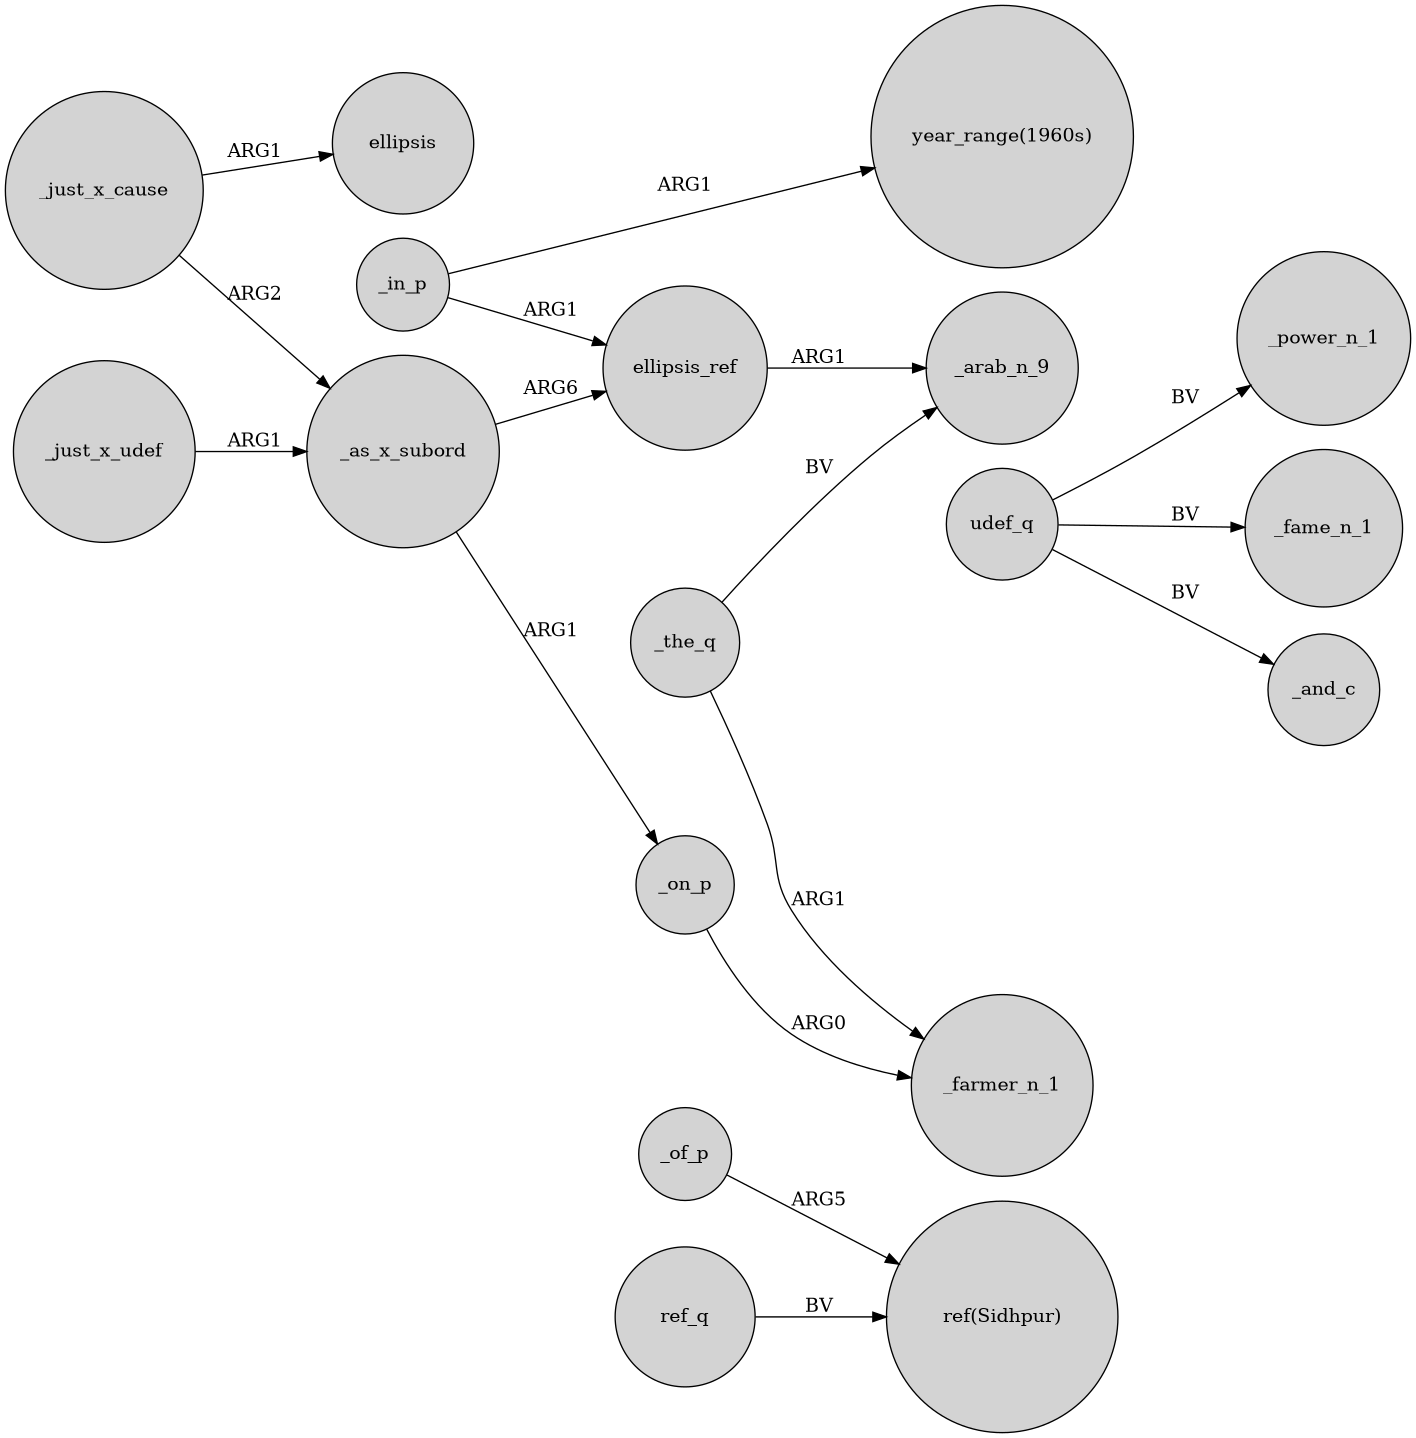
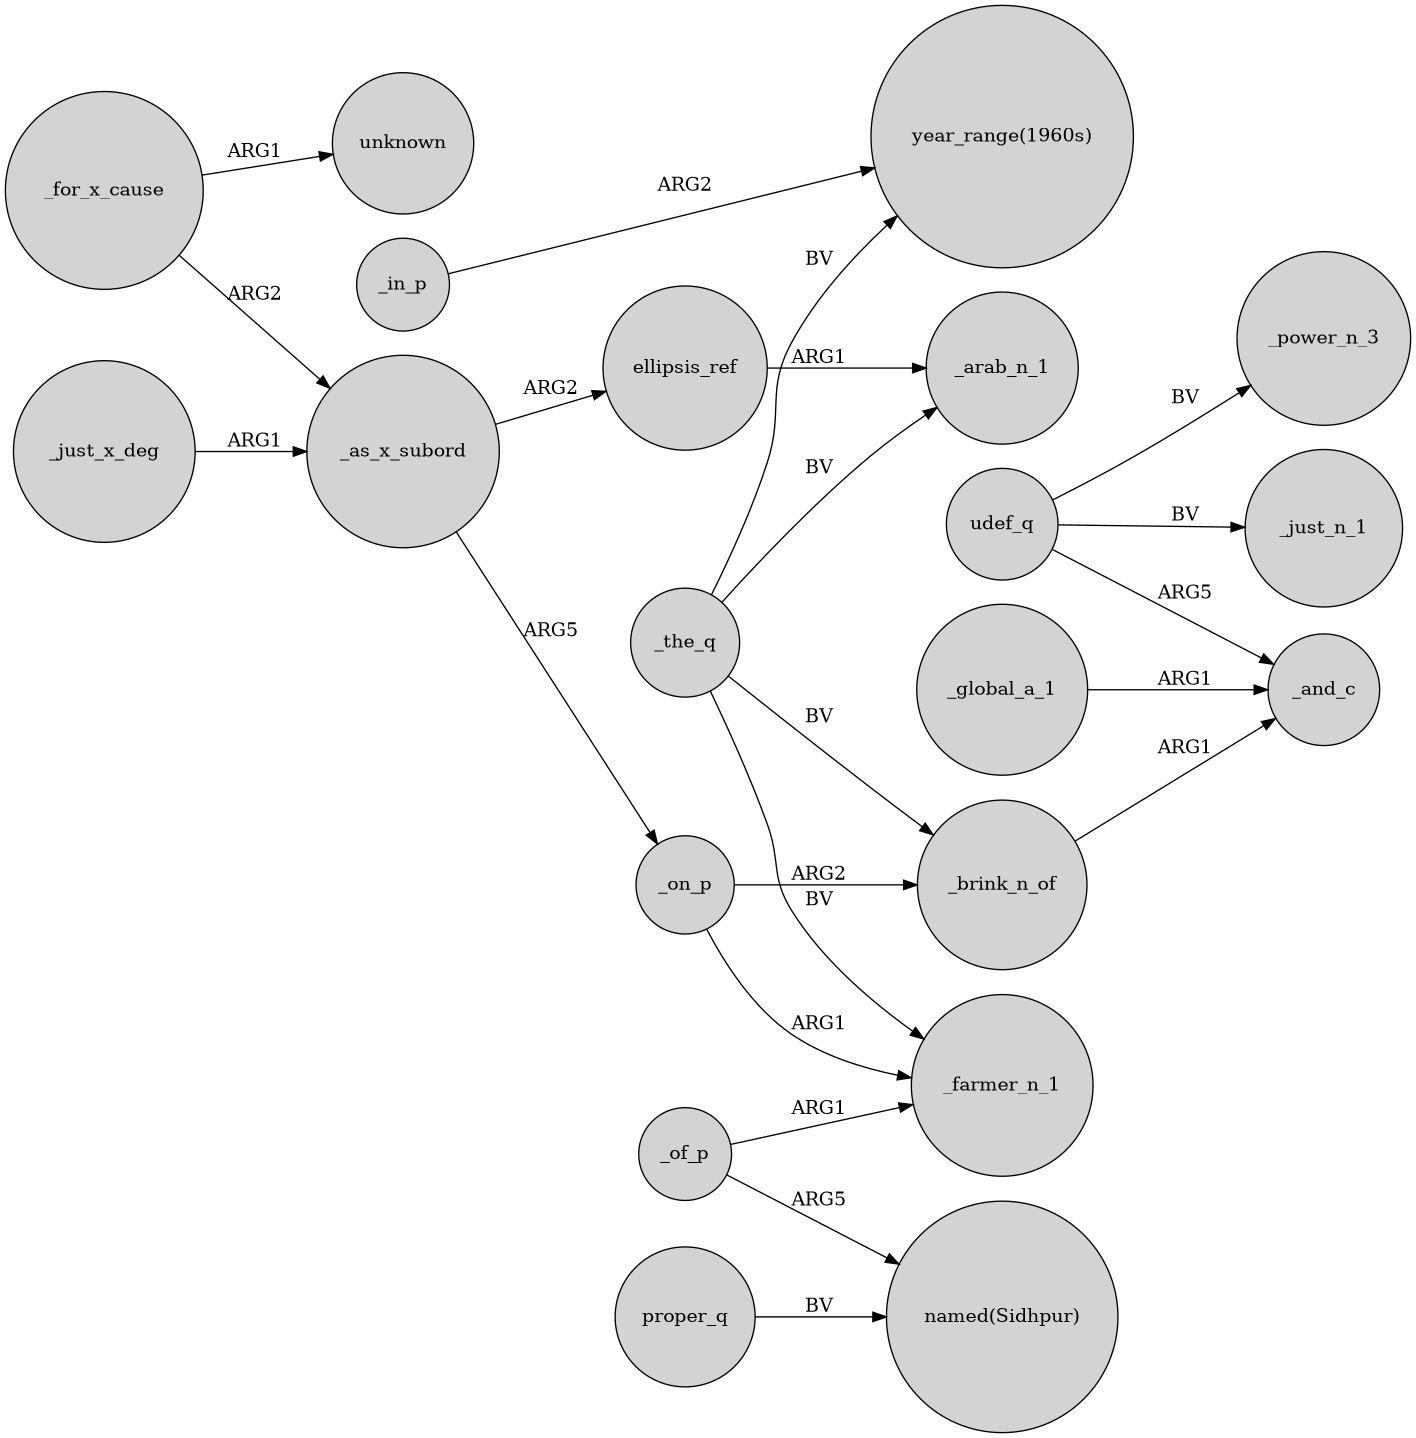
node "ellipsis": label "ellipsis" -> "unknown"
edge "_in_p" -> "year_range(1960s)": label "ARG1" -> "ARG2"
node "_just_x_cause": label "_just_x_cause" -> "_for_x_cause"
edge "_in_p" -> "ellipsis_ref": removed, label "ARG1"
node "_power_n_1": label "_power_n_1" -> "_power_n_3"
node "_arab_n_9": label "_arab_n_9" -> "_arab_n_1"
edge "_as_x_subord" -> "ellipsis_ref": label "ARG6" -> "ARG2"
edge "_the_q" -> "year_range(1960s)": added, label "BV"
node "_just_x_udef": label "_just_x_udef" -> "_just_x_deg"
node "_fame_n_1": label "_fame_n_1" -> "_just_n_1"
edge "udef_q" -> "_and_c": label "BV" -> "ARG5"
edge "_as_x_subord" -> "_on_p": label "ARG1" -> "ARG5"
node "_global_a_1": added
node "_brink_n_of": added
edge "_the_q" -> "_farmer_n_1": label "ARG1" -> "BV"
edge "_on_p" -> "_farmer_n_1": label "ARG0" -> "ARG1"
edge "_of_p" -> "_farmer_n_1": added, label "ARG1"
node "ref_q": label "ref_q" -> "proper_q"
node "ref(Sidhpur)": label "ref(Sidhpur)" -> "named(Sidhpur)"
